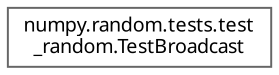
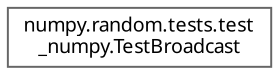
node "numpy.random.tests.test _random.TestBroadcast": label "numpy.random.tests.test _random.TestBroadcast" -> "numpy.random.tests.test _numpy.TestBroadcast"
